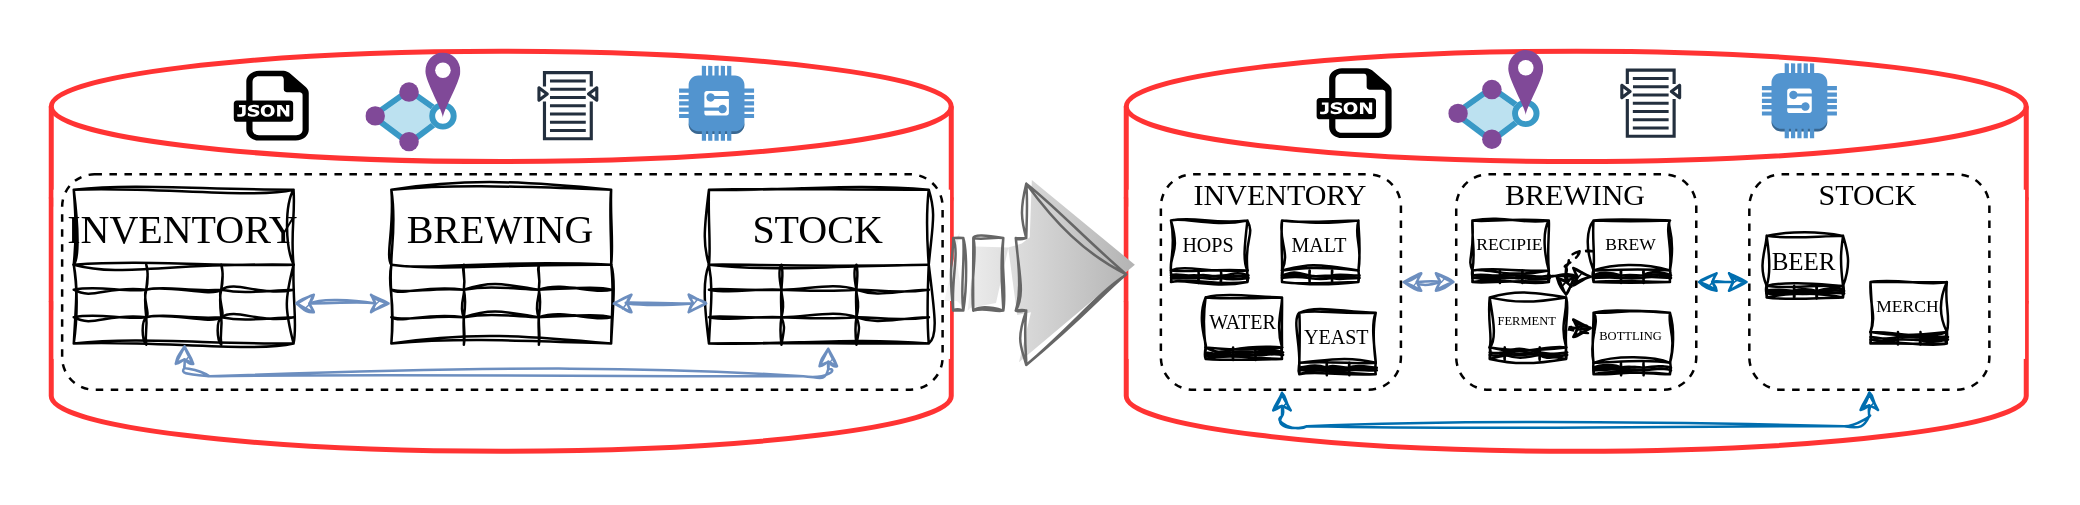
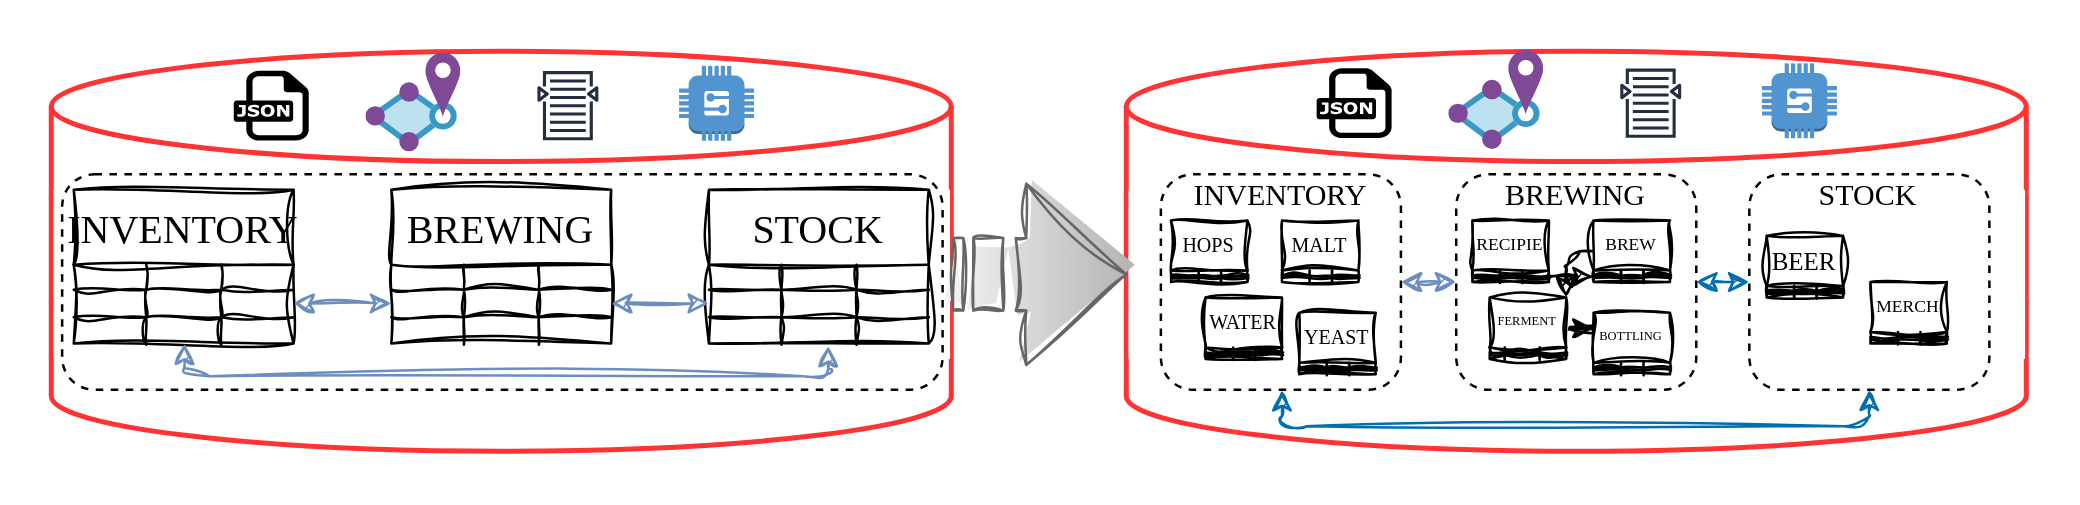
edge "BREW" -> "FERMENT": style dashed -> solid
edge "FERMENT" -> "BOTTLING": style dashed -> solid
